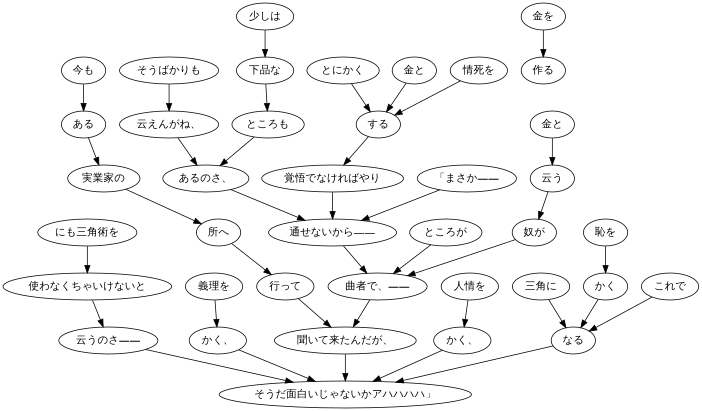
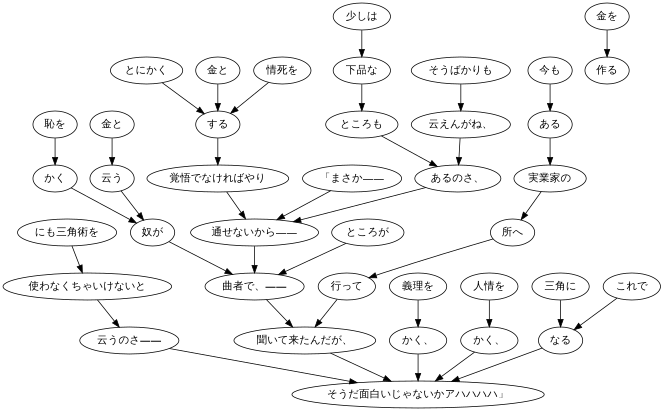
edge "かく" -> "なる": now "かく" -> "奴が"
